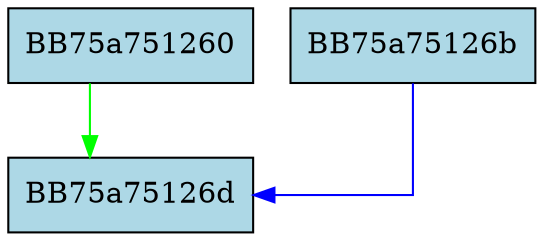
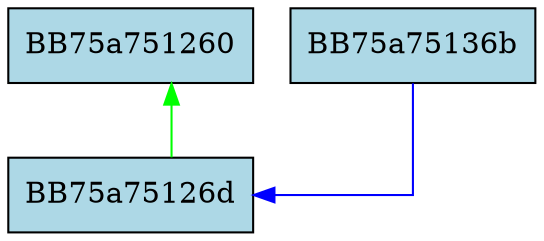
node "BB75a75126b": label "BB75a75126b" -> "BB75a75136b"
edge "BB75a751260" -> "BB75a75126d": reversed
